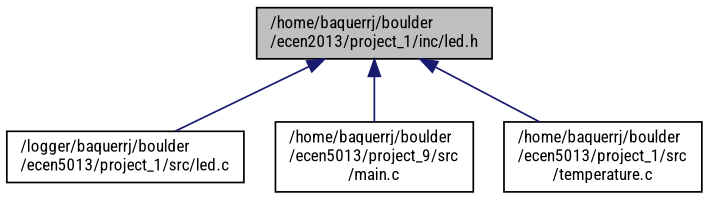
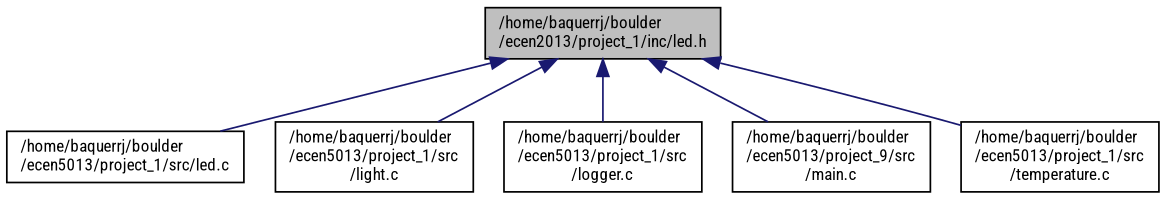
node "/logger/baquerrj/boulder /ecen5013/project_1/src/led.c": label "/logger/baquerrj/boulder /ecen5013/project_1/src/led.c" -> "/home/baquerrj/boulder /ecen5013/project_1/src/led.c"
node "/home/baquerrj/boulder /ecen5013/project_1/src /light.c": added
node "/home/baquerrj/boulder /ecen5013/project_1/src /logger.c": added
